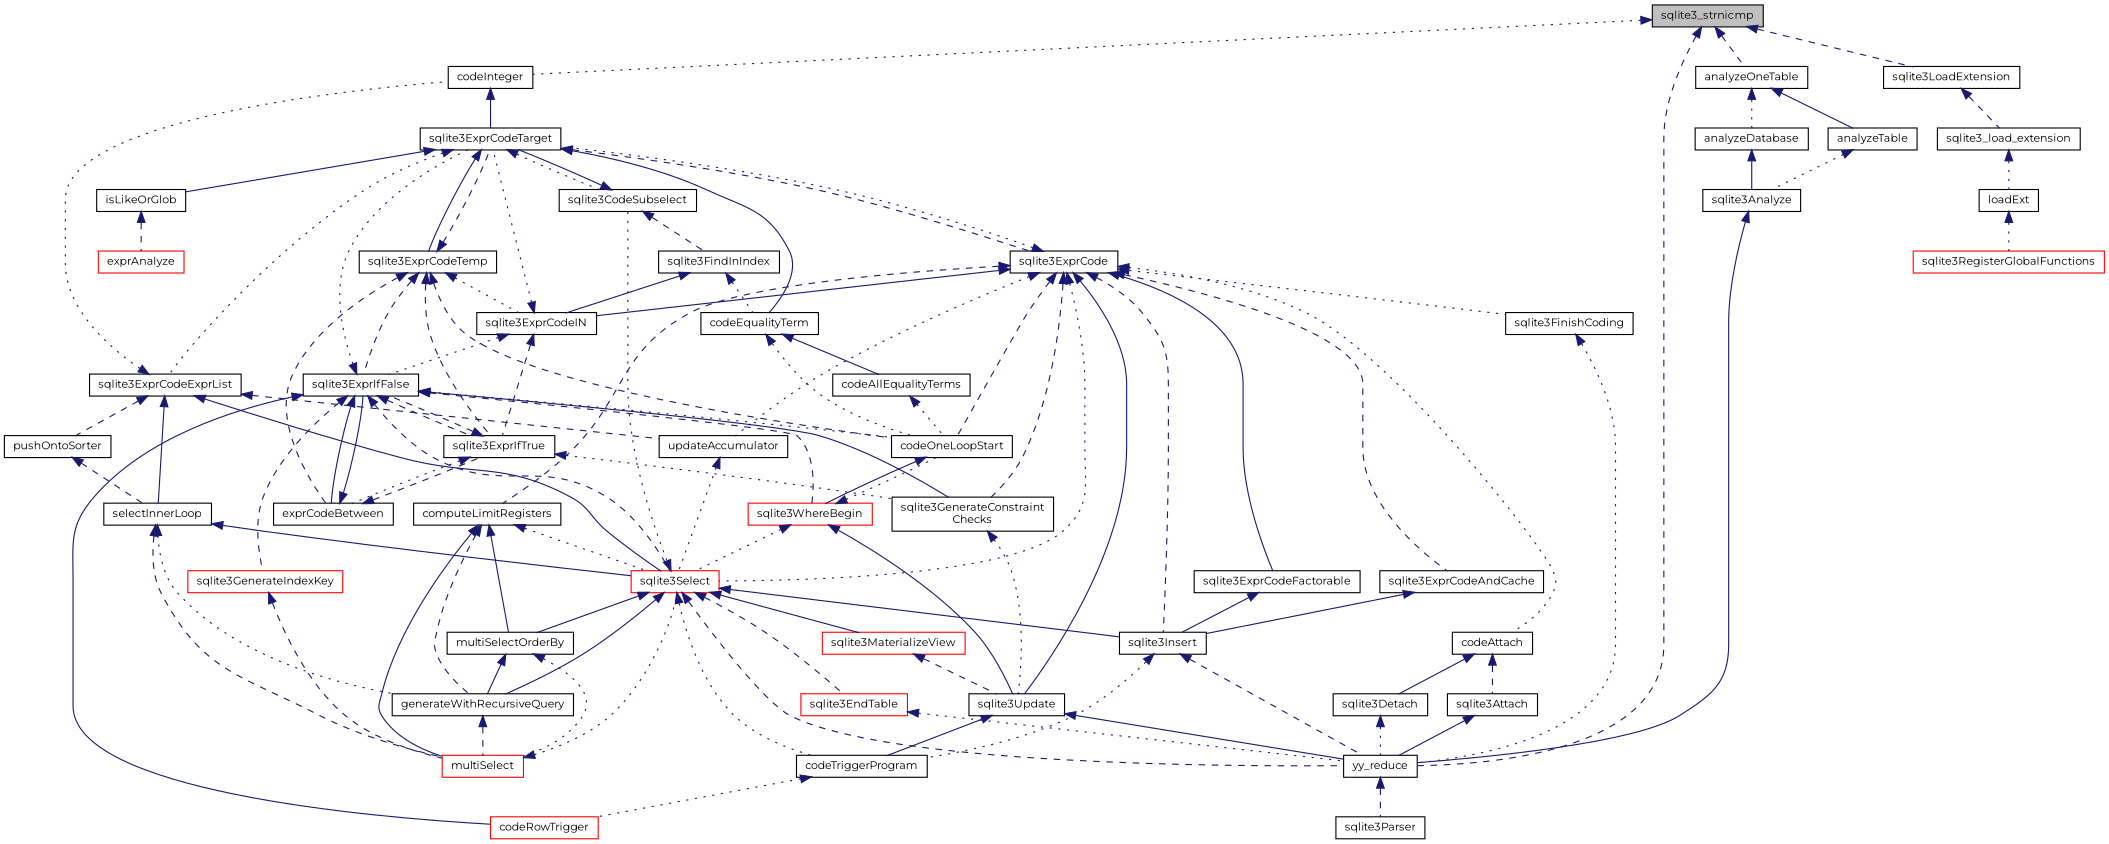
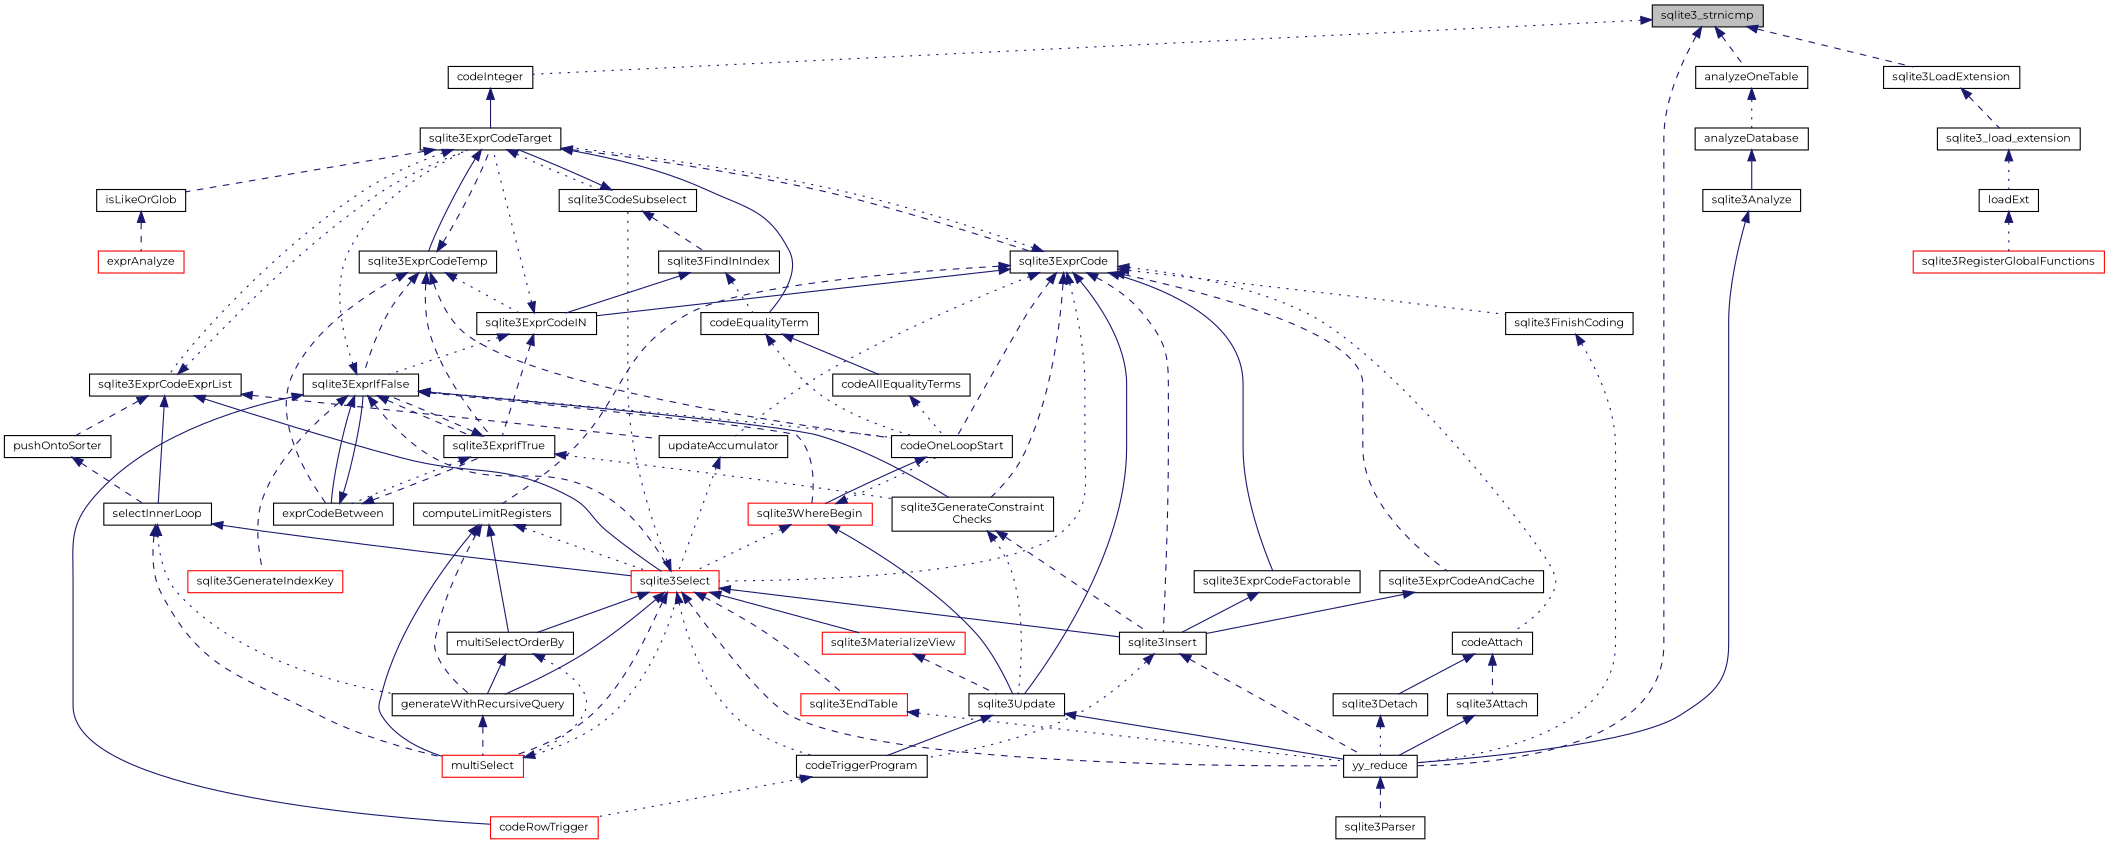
edge "codeInteger" -> "sqlite3ExprCodeExprList": now "sqlite3ExprCodeTarget" -> "sqlite3ExprCodeExprList"
node "analyzeTable": removed
edge "isLikeOrGlob" -> "sqlite3ExprCodeTarget": style solid -> dashed
edge "sqlite3Insert" -> "sqlite3GenerateConstraint Checks": added
edge "multiSelect" -> "sqlite3GenerateIndexKey": now "multiSelect" -> "sqlite3Select"
